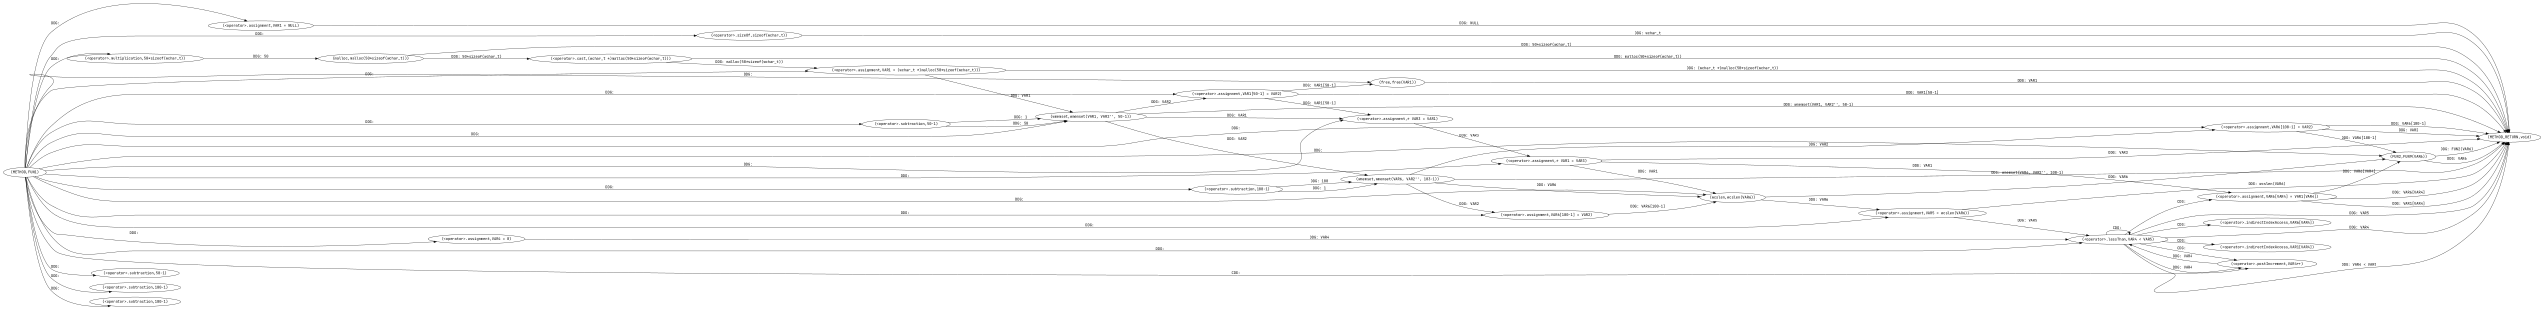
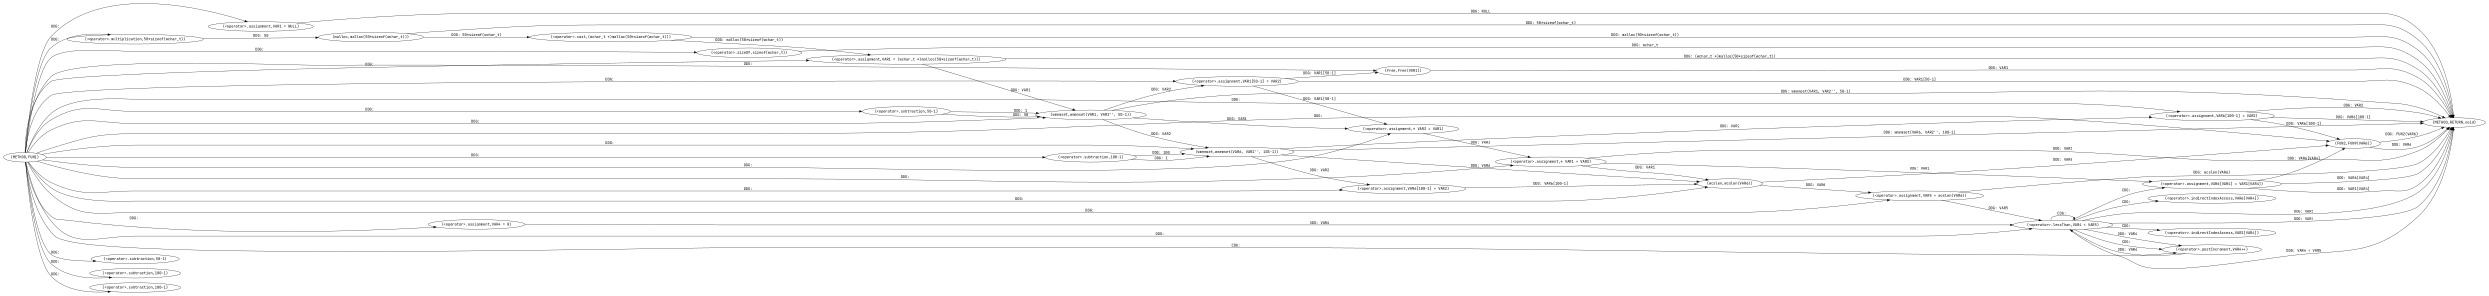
edge "(METHOD,FUN1)" -> "(wmemset,wmemset(VAR6, VAR2'', 103-1))": added, label "DDG:"
